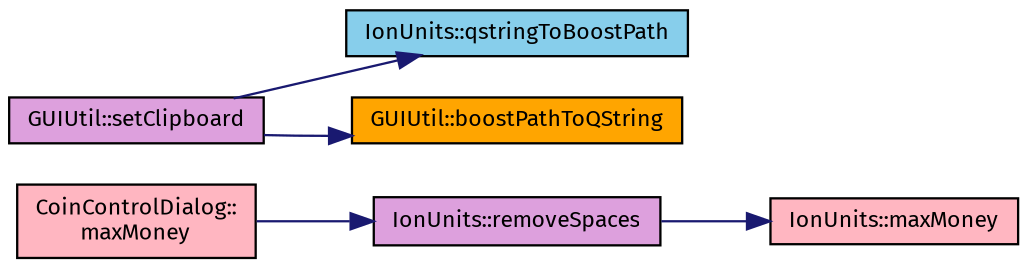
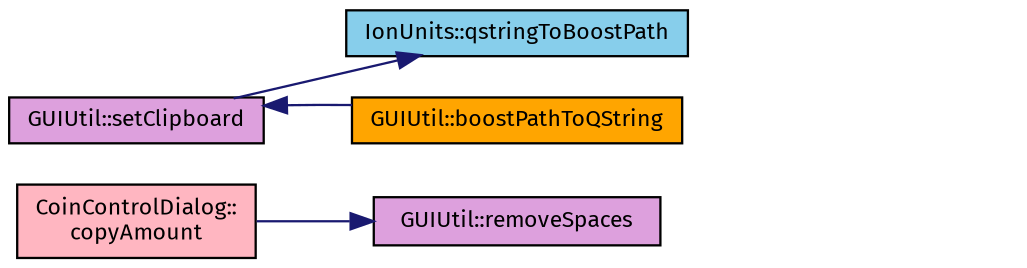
edge "GUIUtil::setClipboard" -> "GUIUtil::boostPathToQString": reversed
node "CoinControlDialog:: maxMoney": label "CoinControlDialog:: maxMoney" -> "CoinControlDialog:: copyAmount"
node "IonUnits::removeSpaces": label "IonUnits::removeSpaces" -> "GUIUtil::removeSpaces"
node "IonUnits::maxMoney": removed
